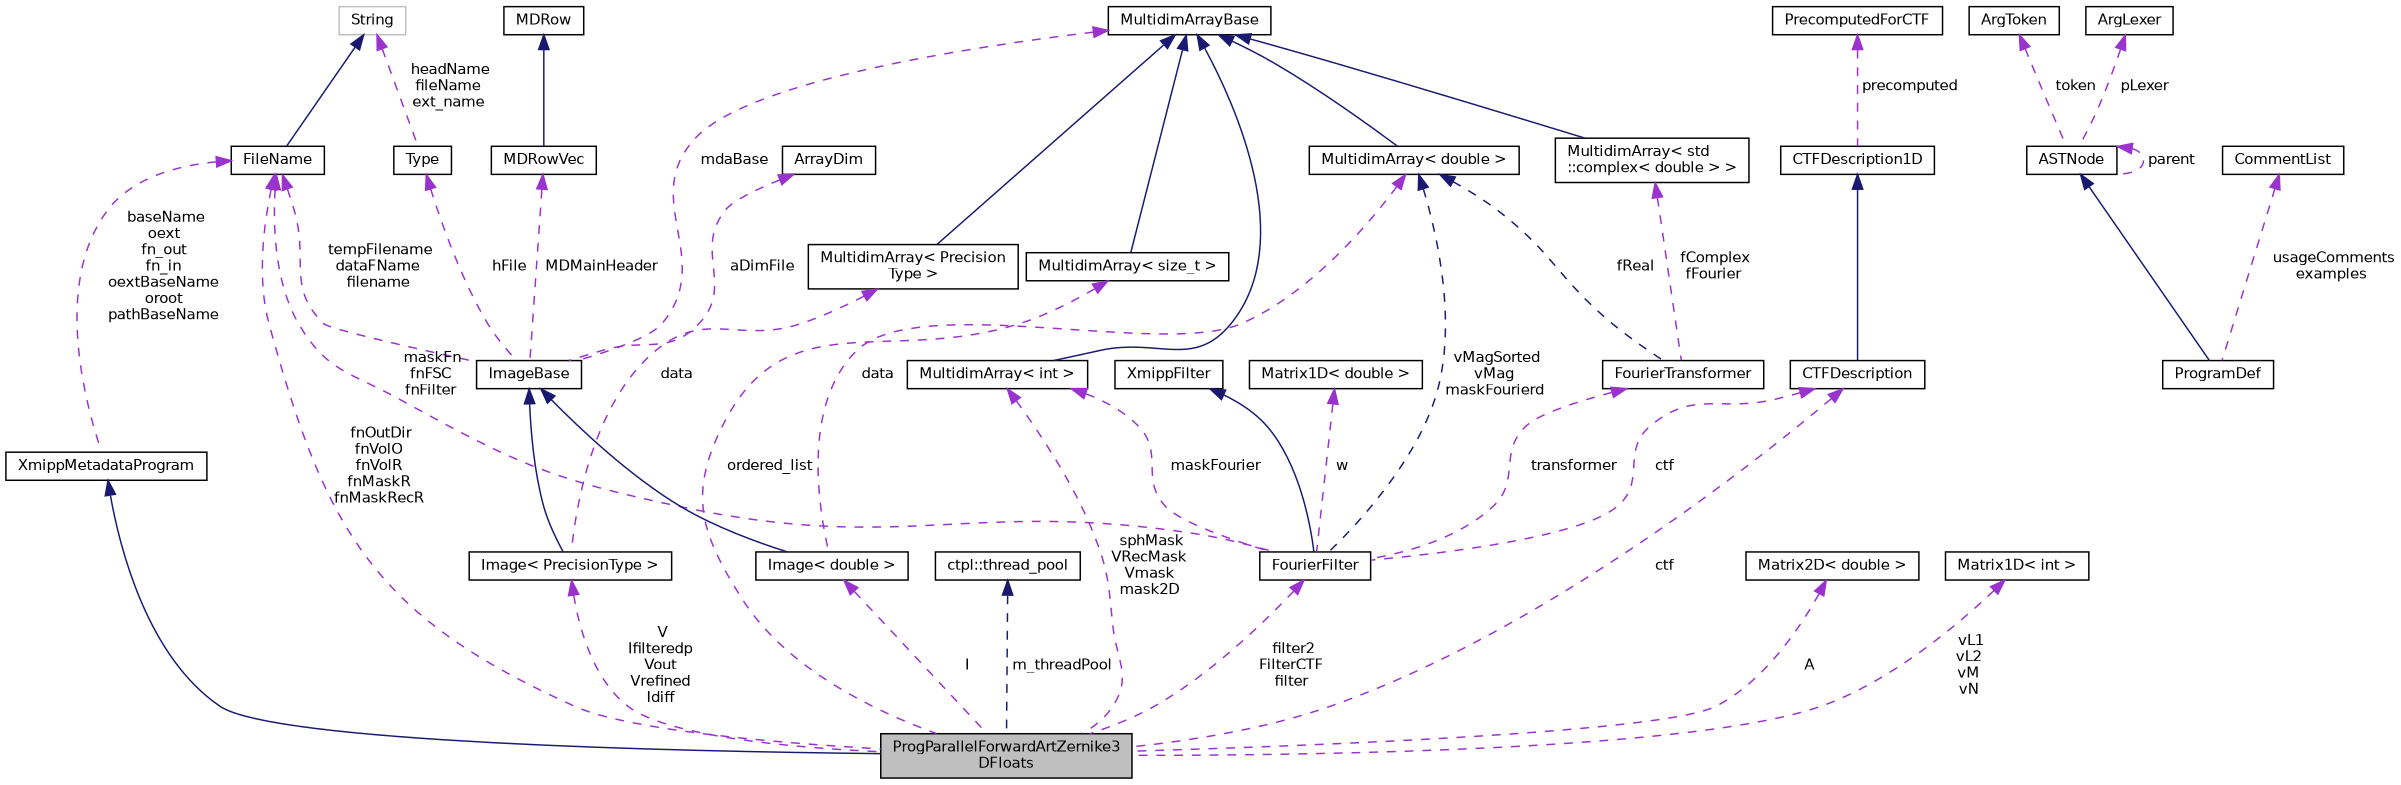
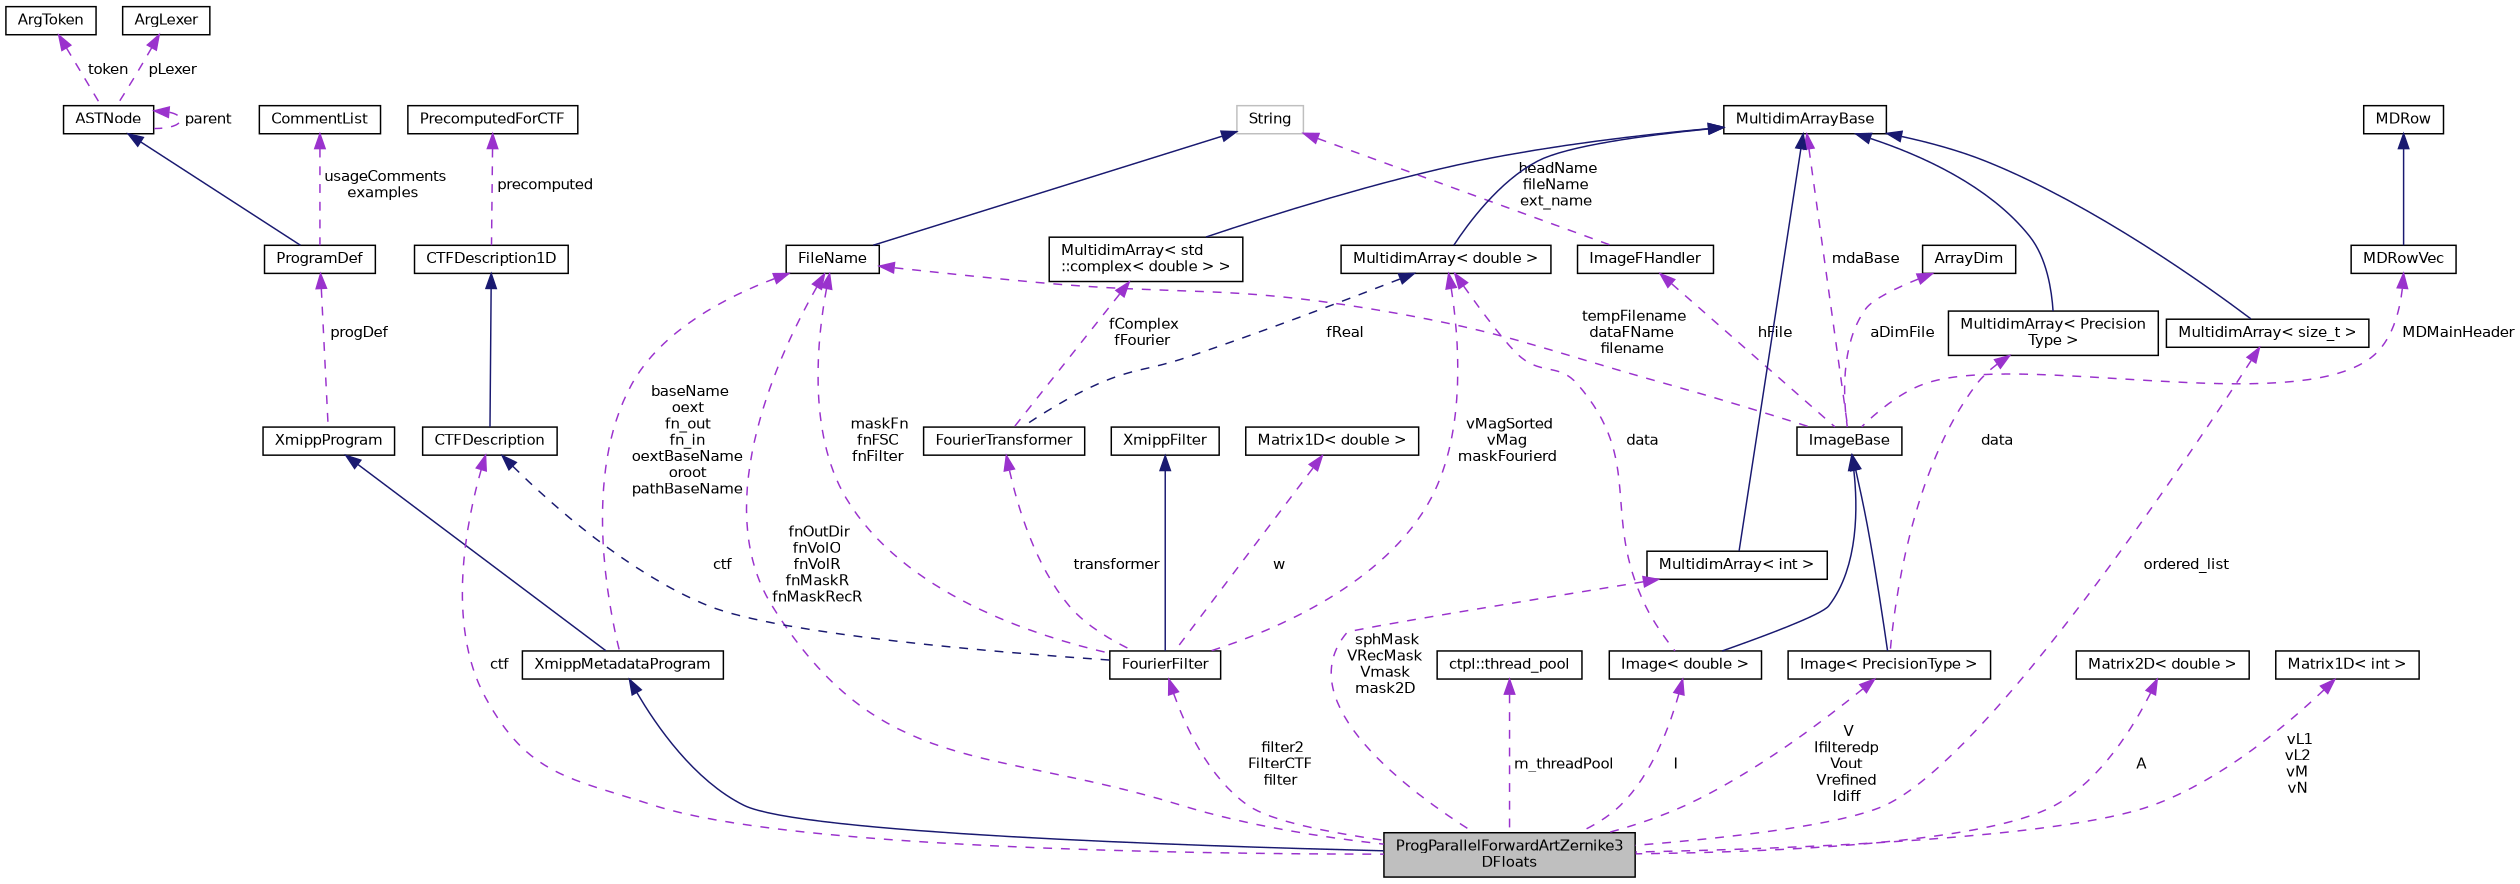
node "Type": label "Type" -> "ImageFHandler"
edge "FourierFilter" -> "MultidimArray< double >": color midnightblue -> darkorchid3
node "XmippProgram": added
edge "FourierFilter" -> "MultidimArray< int >": removed, label "maskFourier"
edge "FourierFilter" -> "CTFDescription": color darkorchid3 -> midnightblue
edge "ProgParallelForwardArtZernike3 DFloats" -> "ctpl::thread_pool": color midnightblue -> darkorchid3
